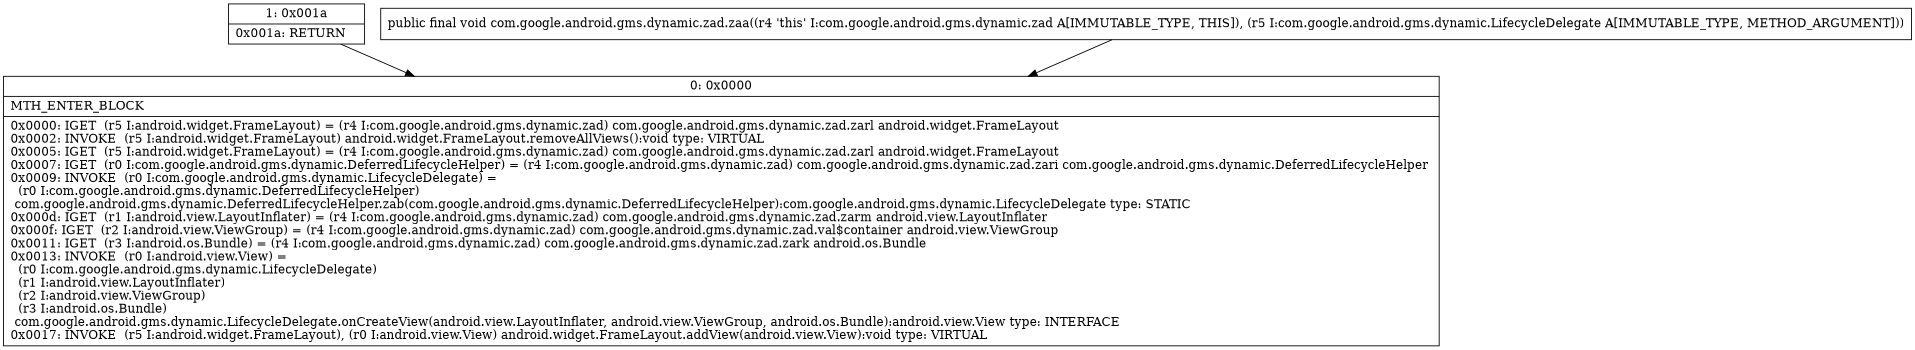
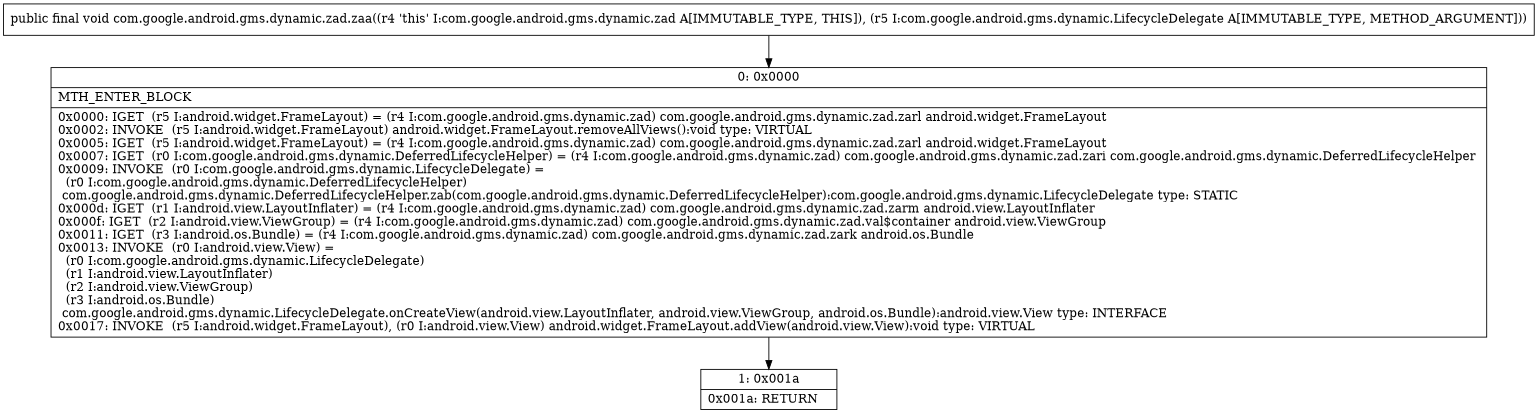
edge "1: 0x001a" -> "0: 0x0000": reversed
